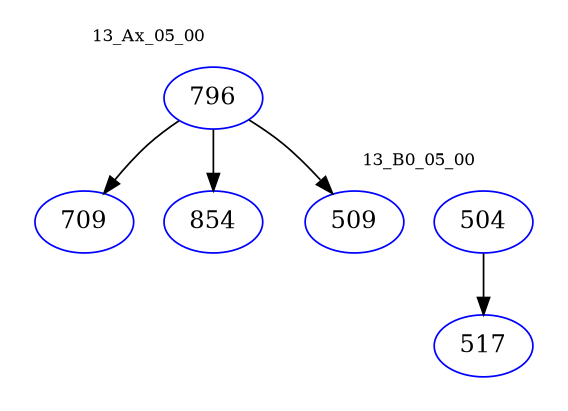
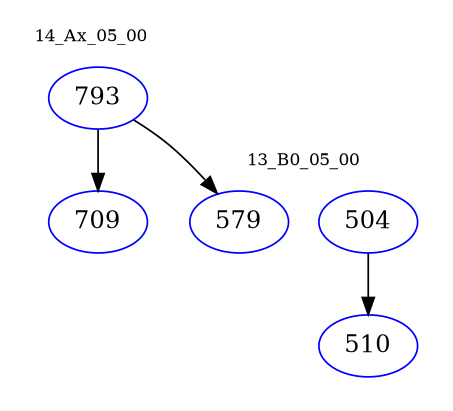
cluster "13_Ax_05_00": label "13_Ax_05_00" -> "14_Ax_05_00"
node "796": label "796" -> "793"
node "854": removed
node "509": label "509" -> "579"
node "517": label "517" -> "510"
